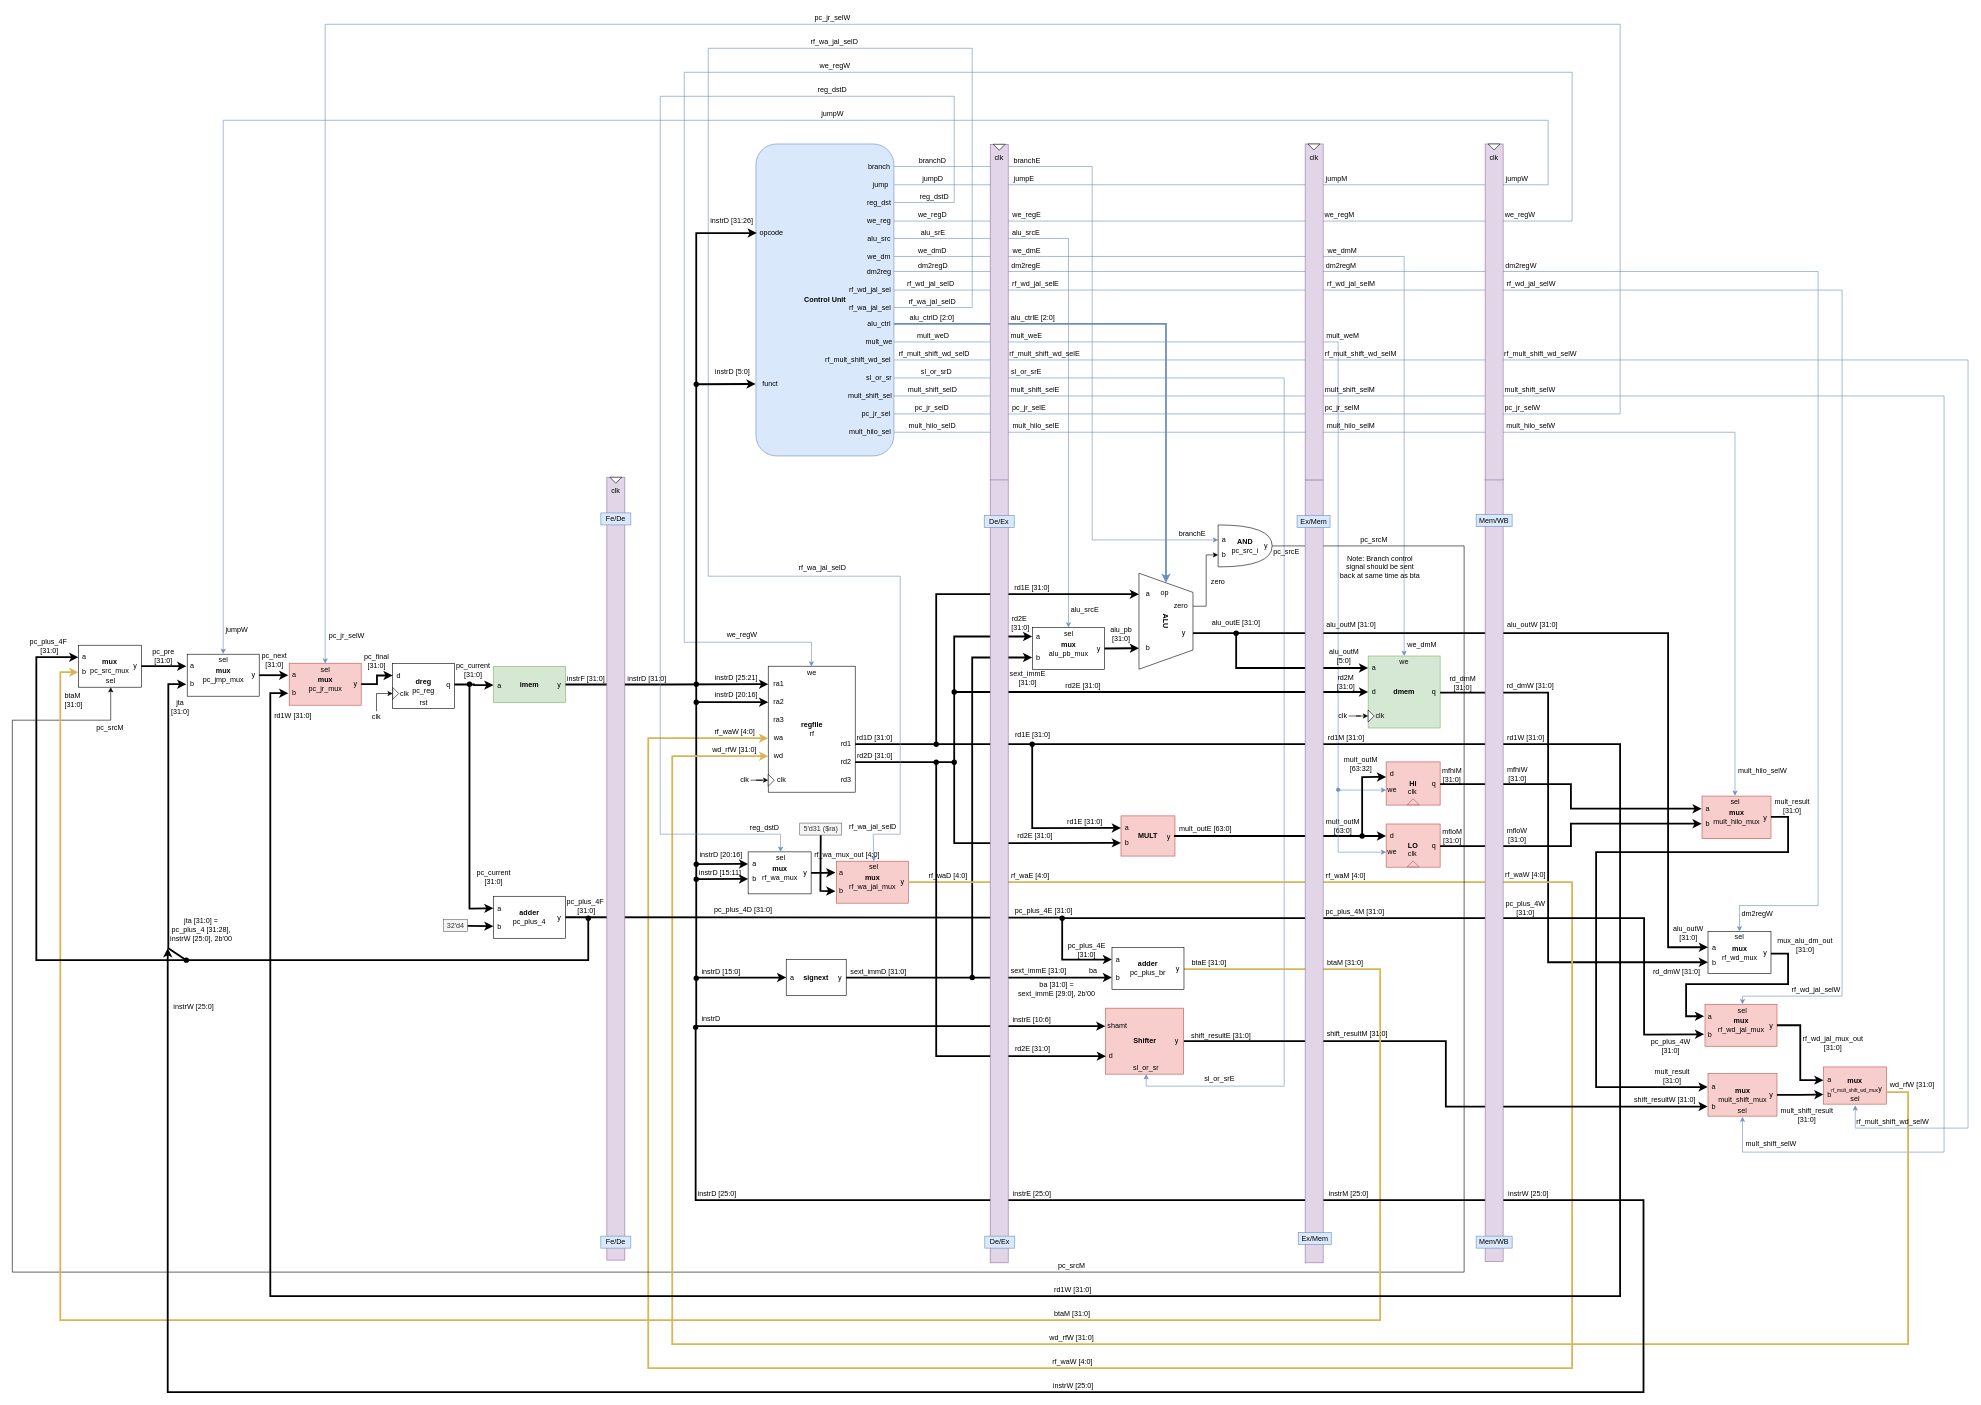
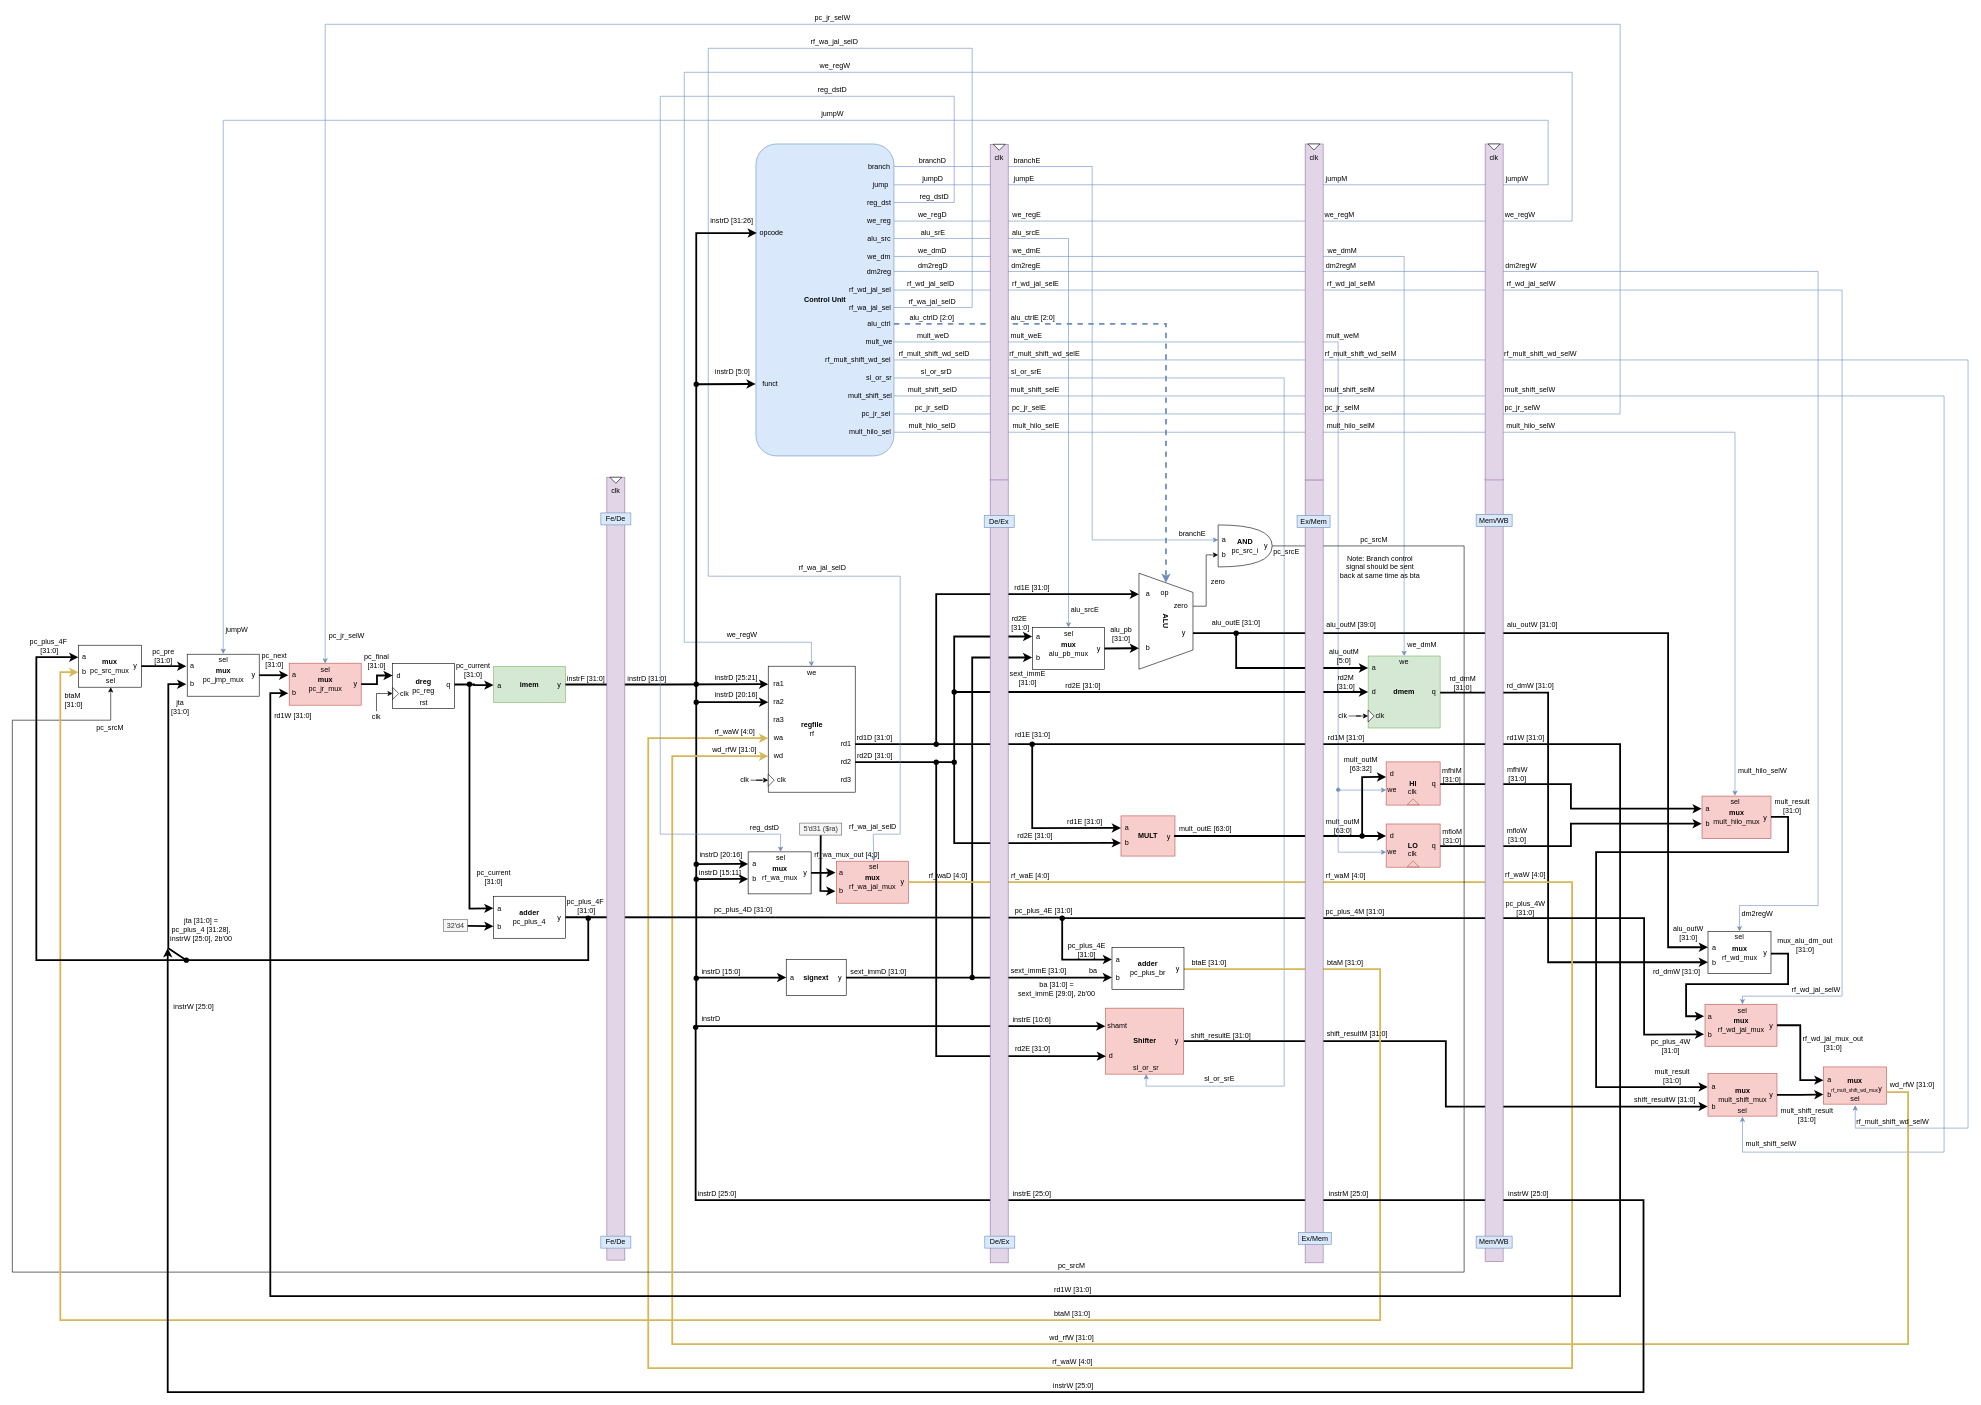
edge "alu_ctrl" -> "ALU": style solid -> dashed
node "alu_outM [31:0]": label "alu_outM [31:0]" -> "alu_outM [39:0]"
